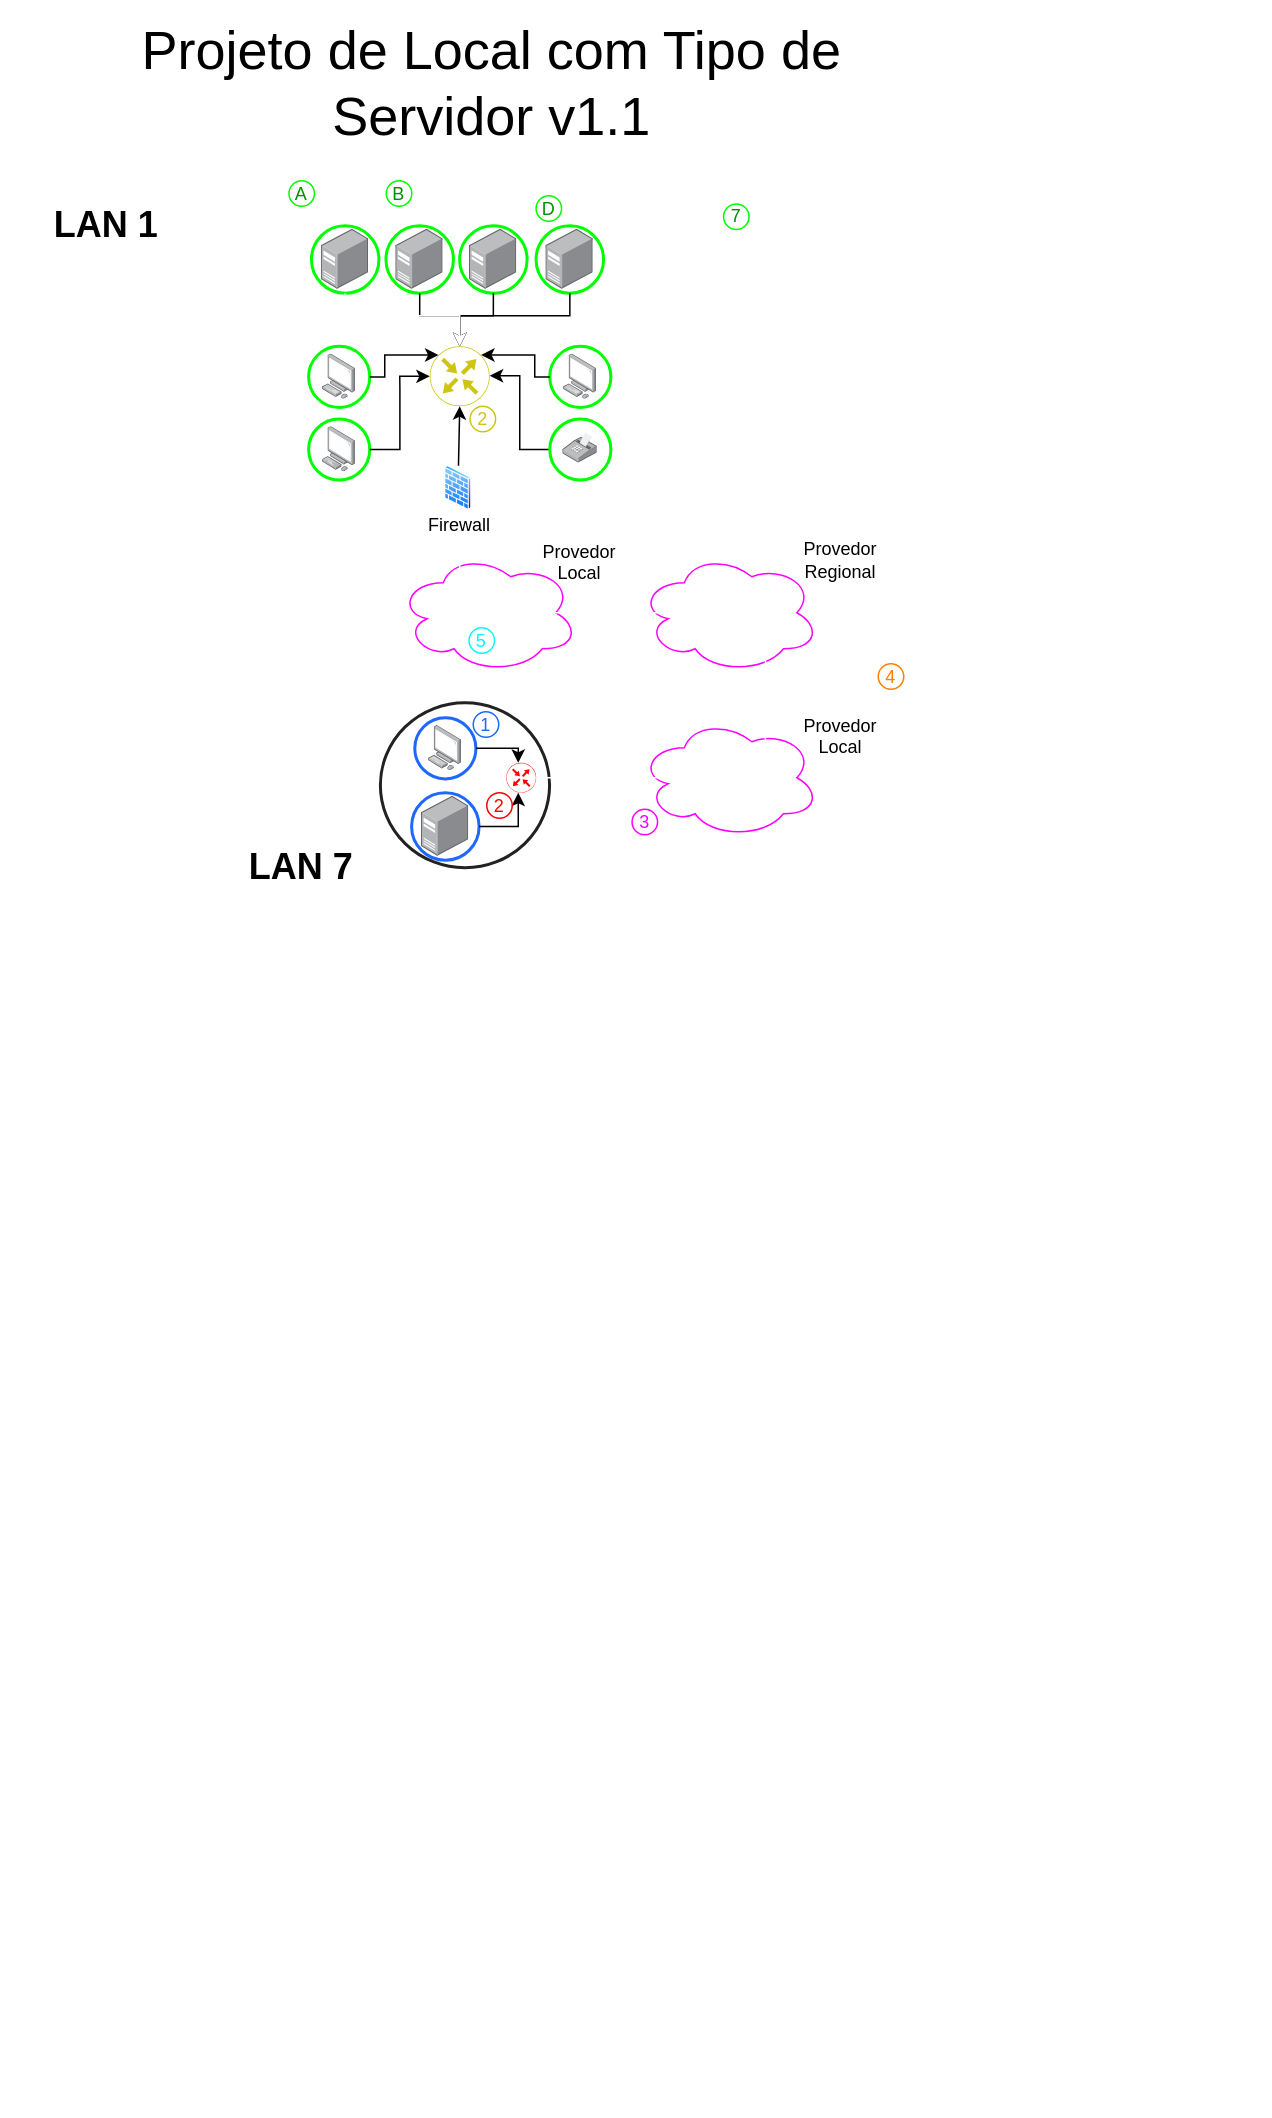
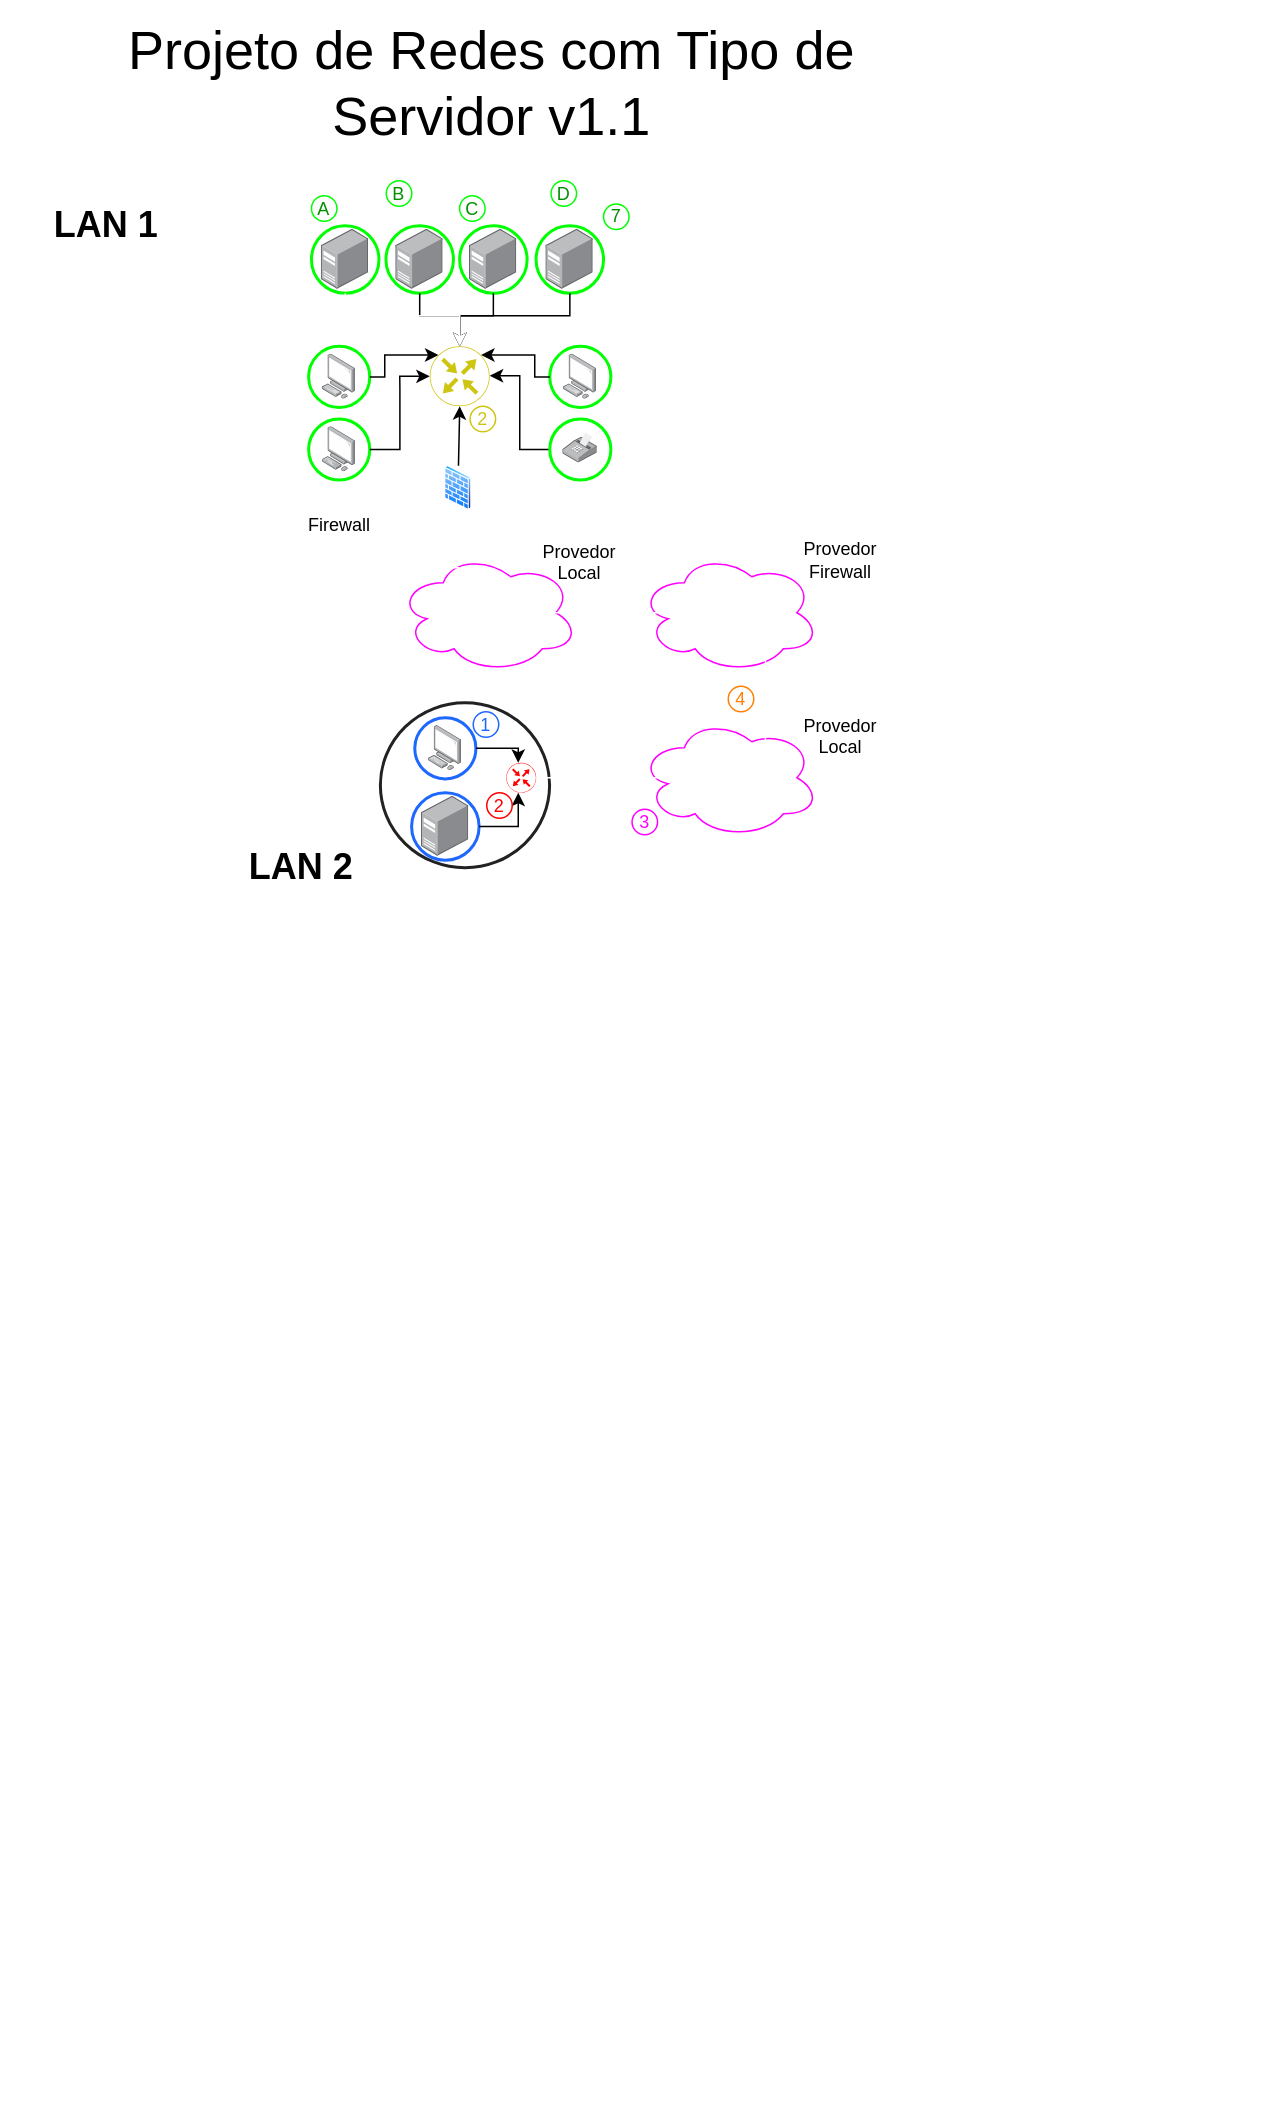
node "Projeto de Local com Tipo de Servidor v1.1": label "Projeto de Local com Tipo de Servidor v1.1" -> "Projeto de Redes com Tipo de Servidor v1.1"
node "A": moved (302, 194) -> (324, 209)
node "C": added
node "D": moved (549, 209) -> (564, 194)
node "7": moved (736, 217) -> (616, 217)
node "Firewall": moved (460, 526) -> (340, 526)
node "Provedor Regional": label "Provedor Regional" -> "Provedor Firewall"
node "5": removed
node "4": moved (891, 677) -> (741, 699)
node "LAN 7": label "LAN 7" -> "LAN 2"
